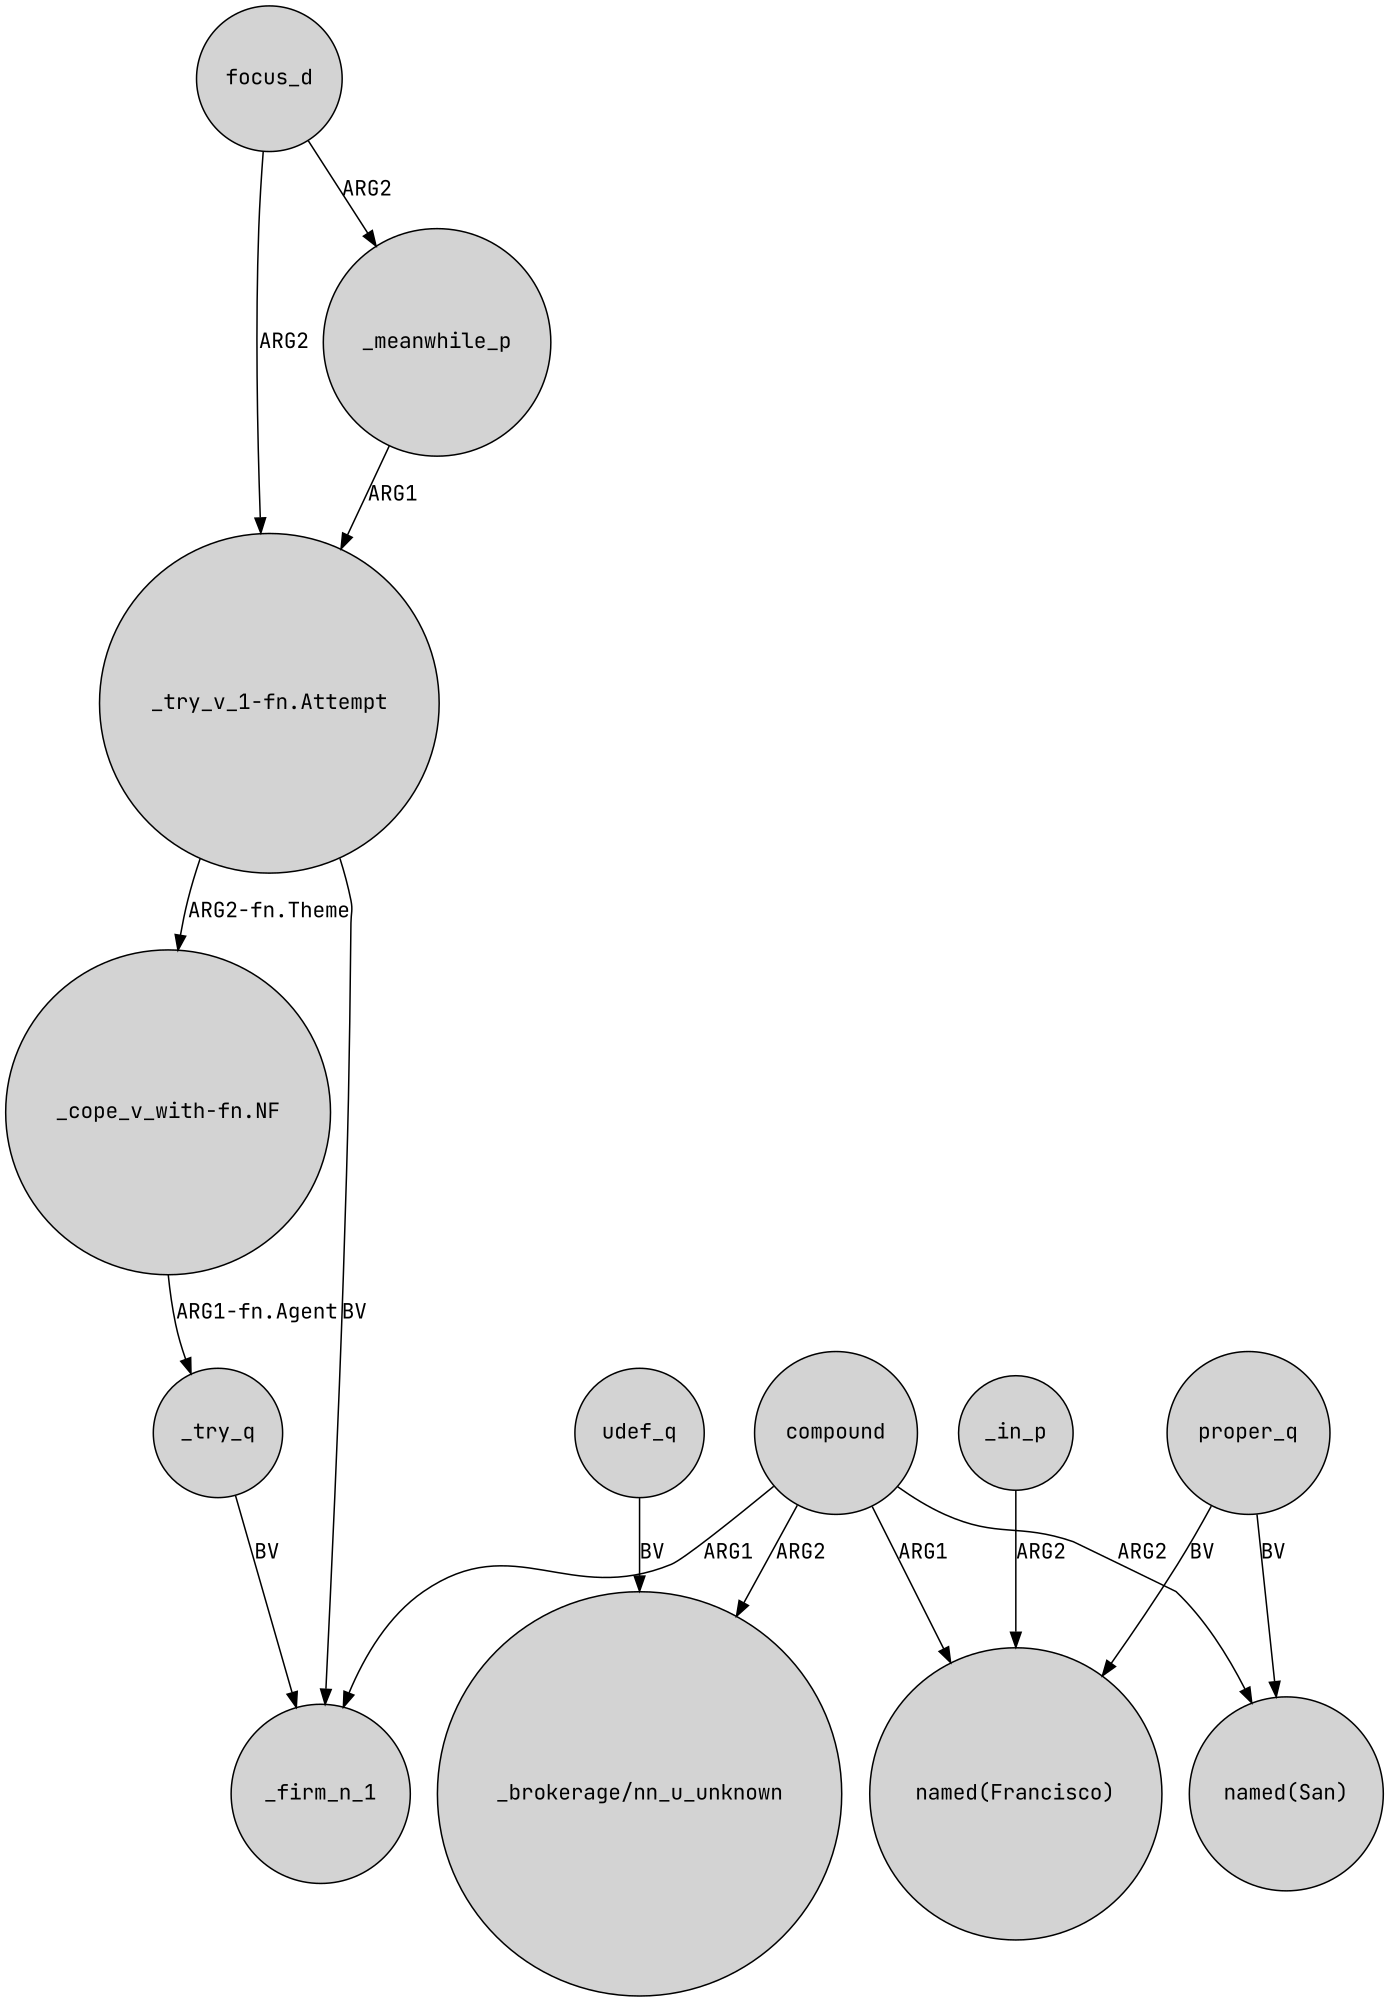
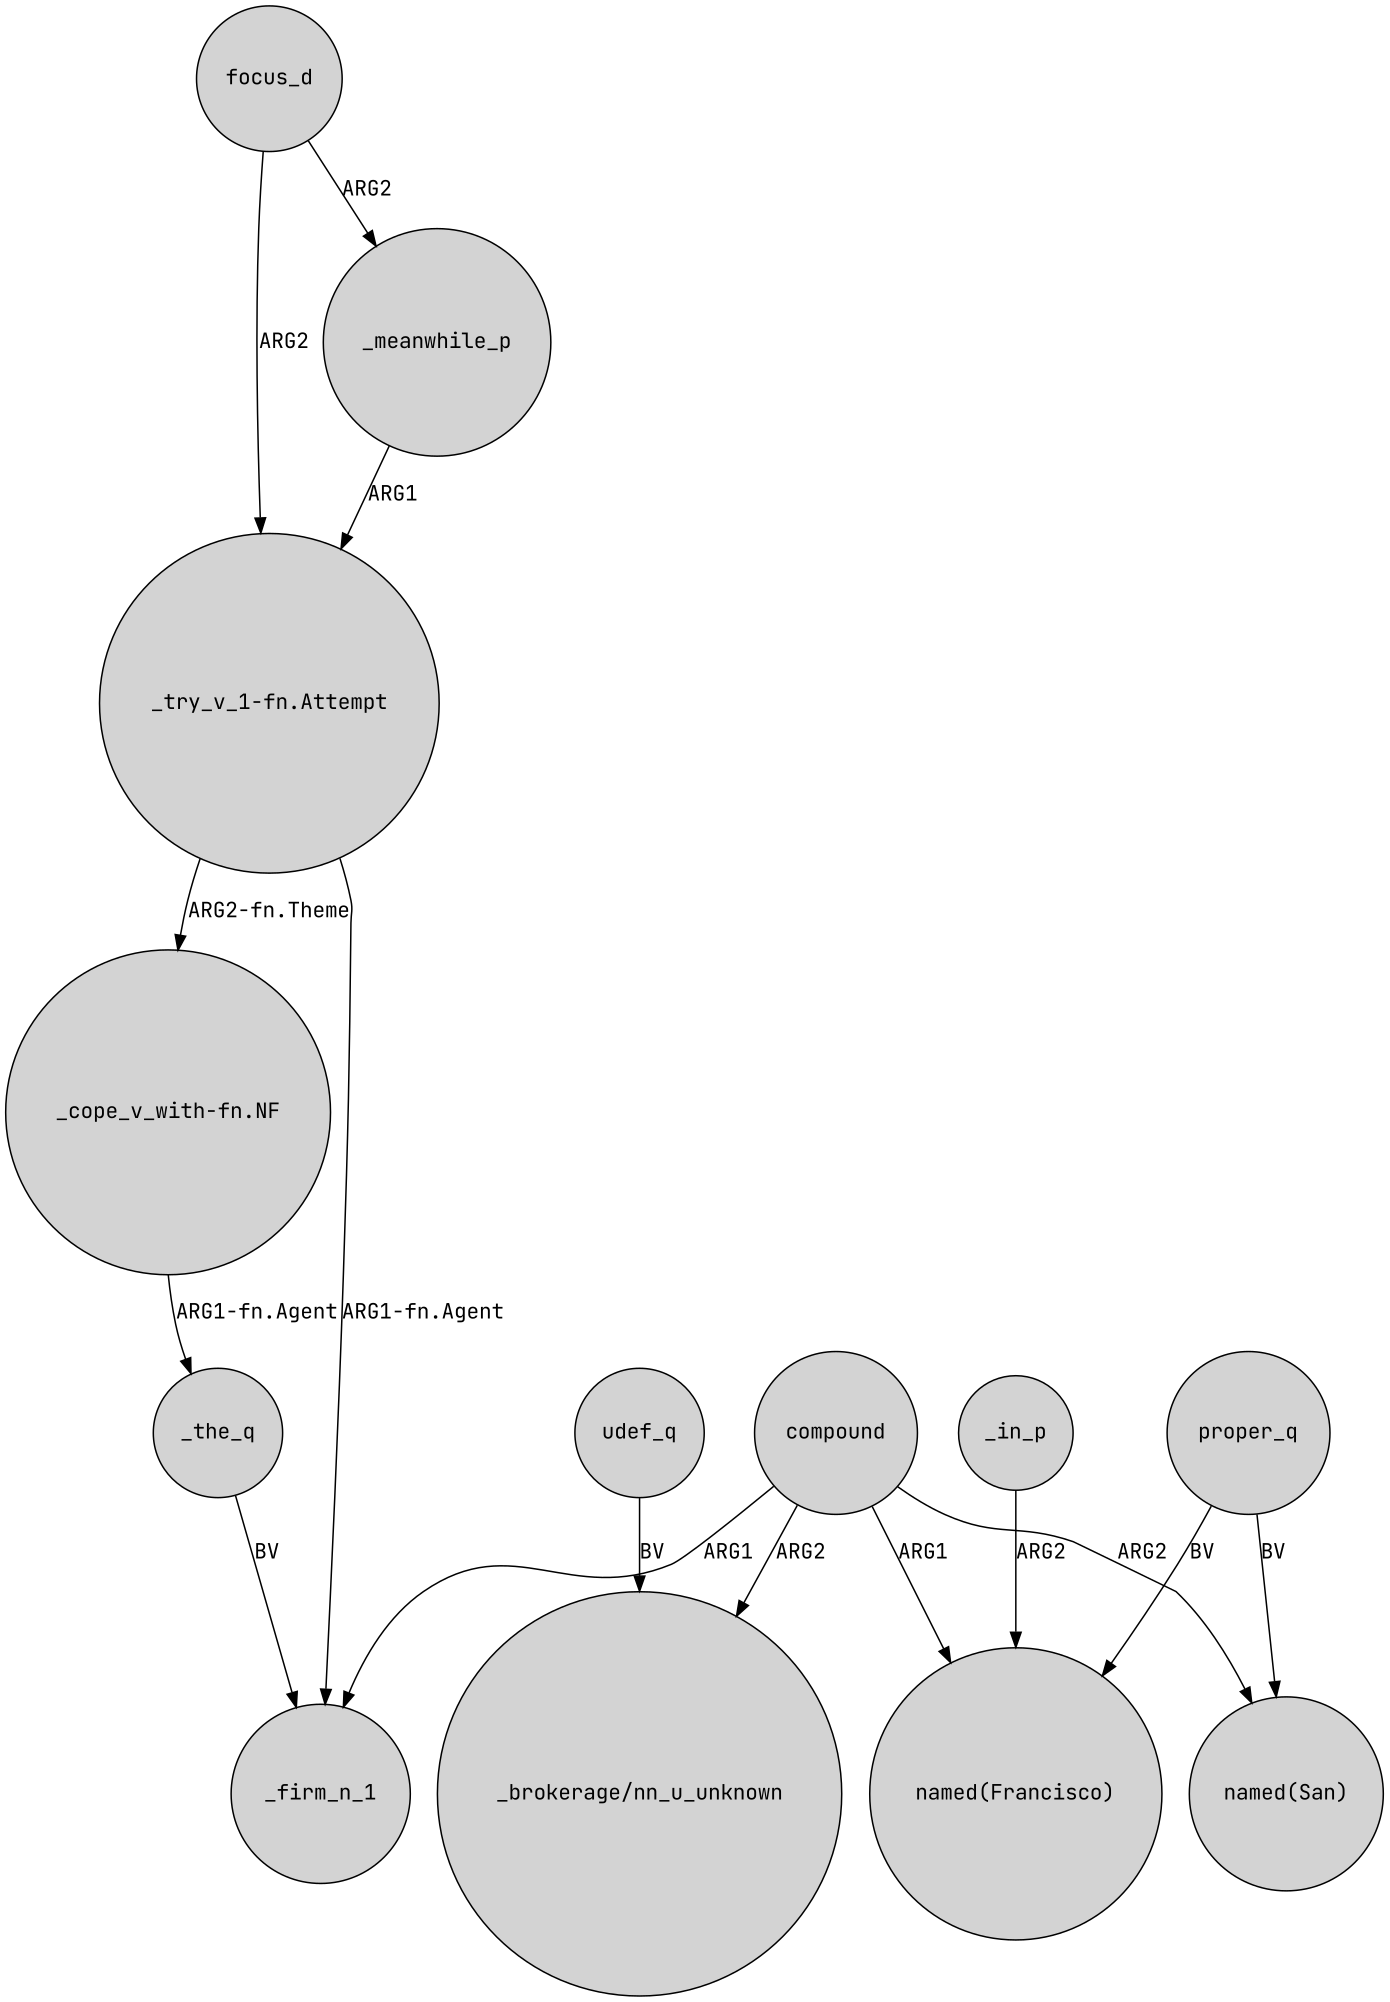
edge "_try_v_1-fn.Attempt" -> "_firm_n_1": label "BV" -> "ARG1-fn.Agent"
node "_try_q": label "_try_q" -> "_the_q"
